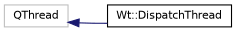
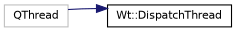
edge "Wt::DispatchThread" -> "QThread": reversed
